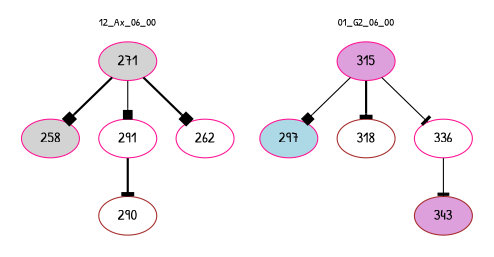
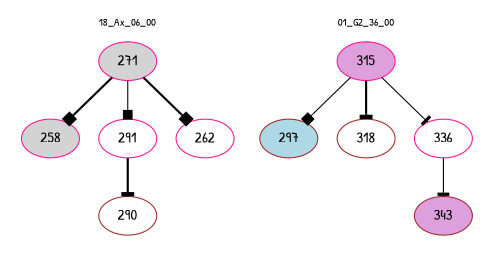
cluster "12_Ax_06_00": label "12_Ax_06_00" -> "18_Ax_06_00"
cluster "01_G2_06_00": label "01_G2_06_00" -> "01_G2_36_00"
node "297": color deeppink -> brown
